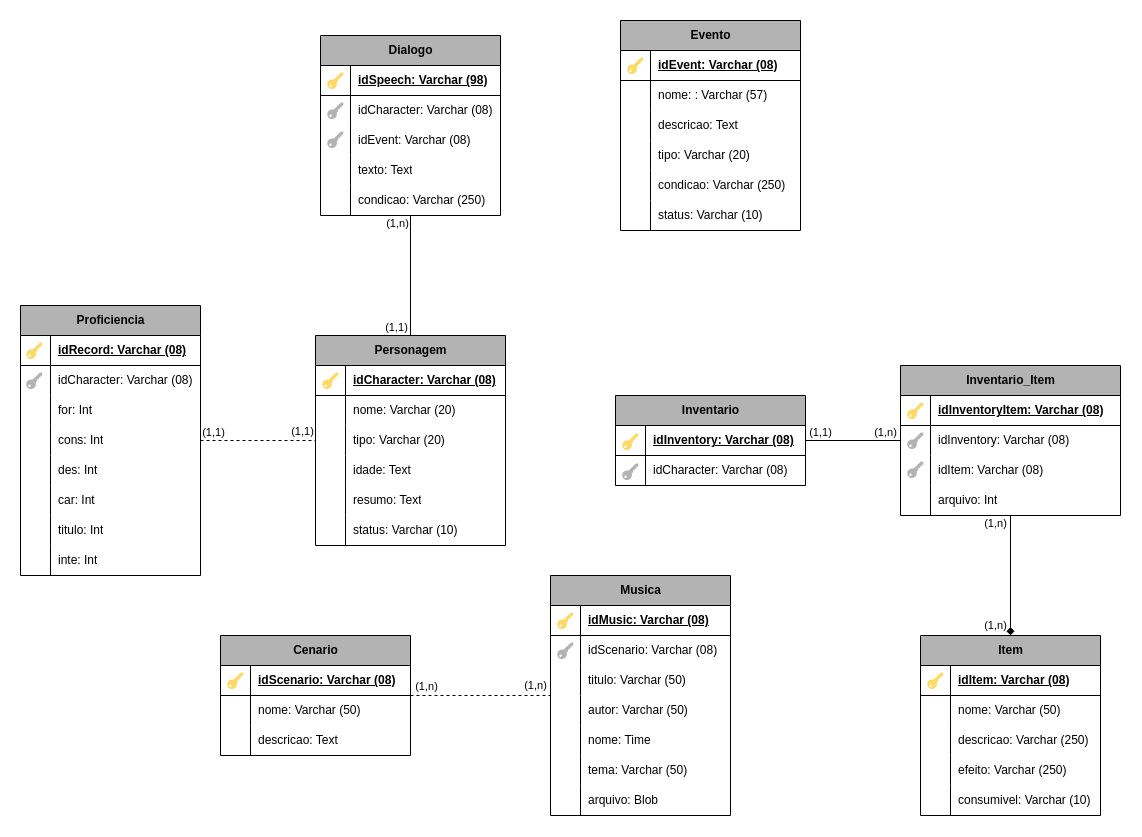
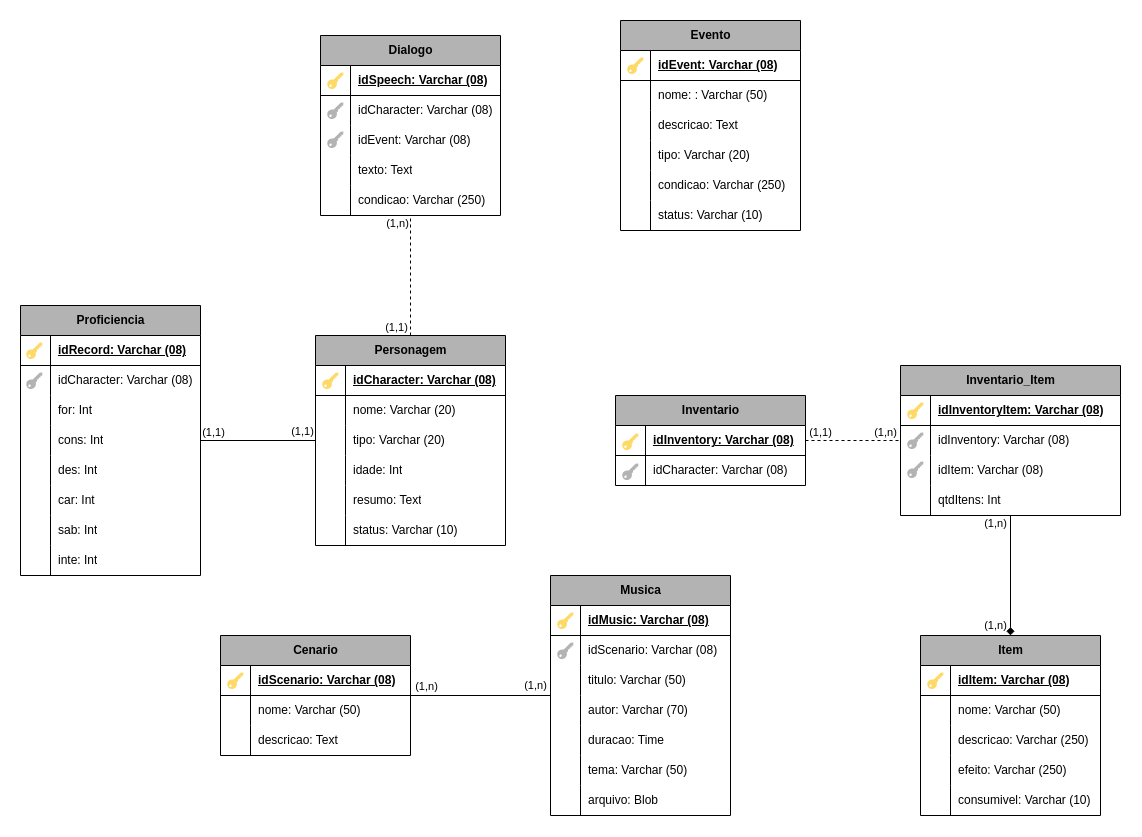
node "idSpeech: Varchar (98)": label "idSpeech: Varchar (98)" -> "idSpeech: Varchar (08)"
node "nome: : Varchar (57)": label "nome: : Varchar (57)" -> "nome: : Varchar (50)"
edge "Dialogo" -- "Personagem": style solid -> dashed
edge "Proficiencia" -- "Personagem": style dashed -> solid
edge "Inventario" -- "Inventario_Item": style solid -> dashed
node "idade: Text": label "idade: Text" -> "idade: Int"
node "arquivo: Int": label "arquivo: Int" -> "qtdItens: Int"
node "titulo: Int": label "titulo: Int" -> "sab: Int"
edge "Cenario" -- "Musica": style dashed -> solid
node "autor: Varchar (50)": label "autor: Varchar (50)" -> "autor: Varchar (70)"
node "nome: Time": label "nome: Time" -> "duracao: Time"
